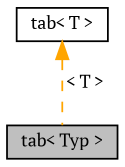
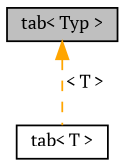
edge "tab< Typ >" -> "tab< T >": reversed
